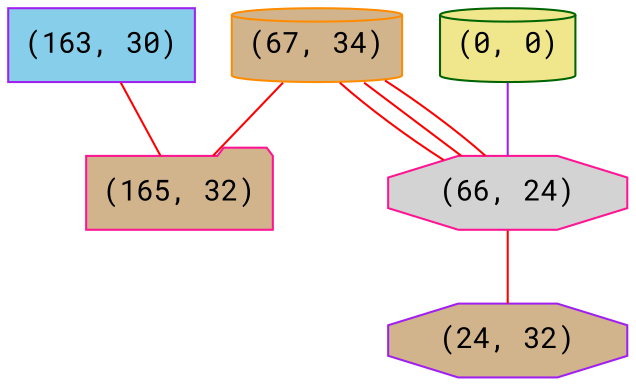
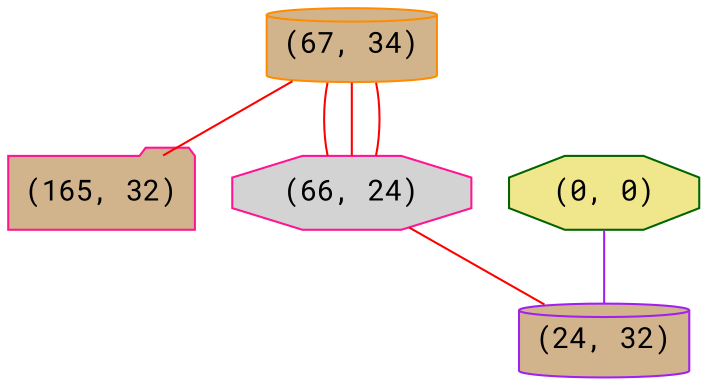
node "(163, 30)": removed
node "(0, 0)": shape cylinder -> octagon
edge "(0, 0)" -- "(66, 24)": now "(0, 0)" -- "(24, 32)"
node "(24, 32)": shape octagon -> cylinder
